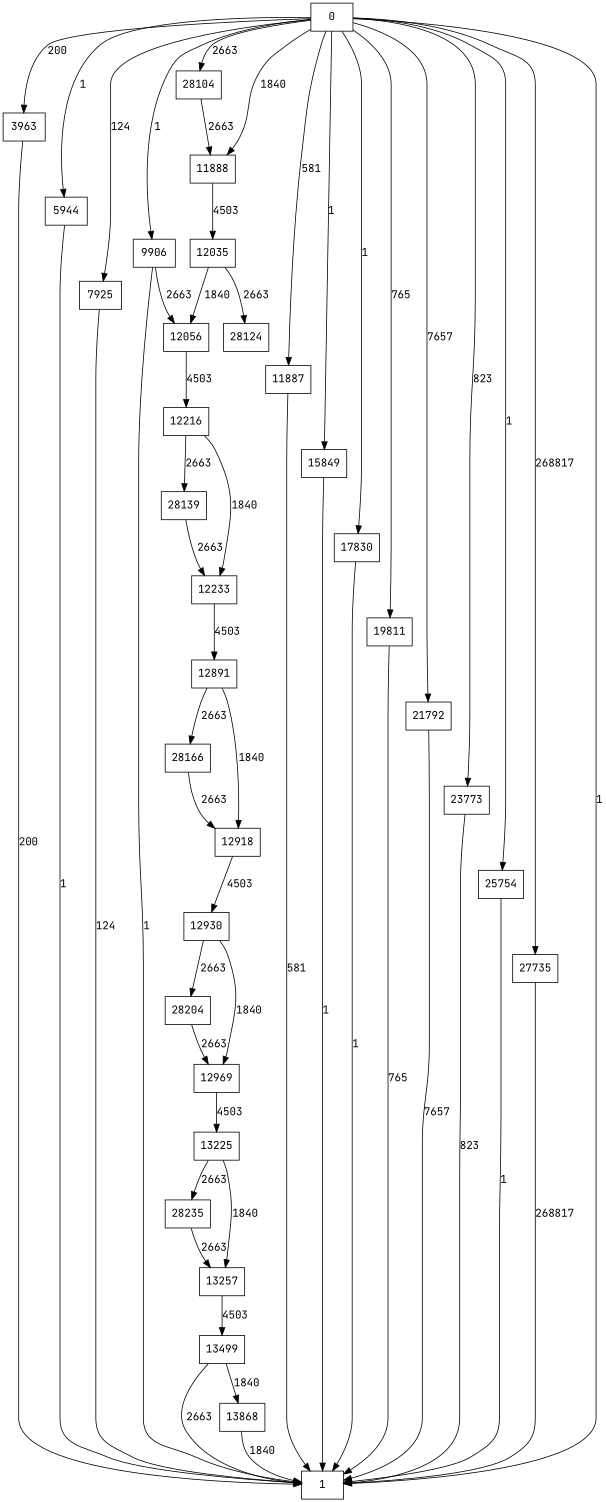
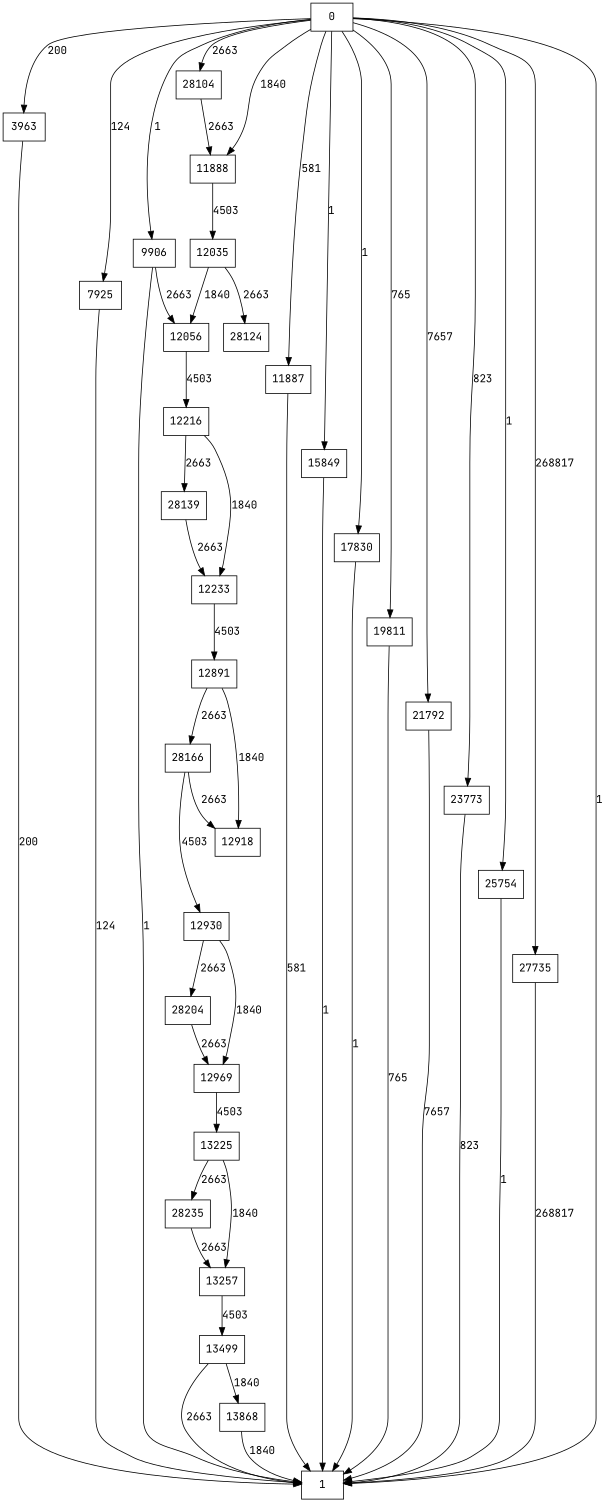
node "5944": removed
edge "12918" -> "12930": now "28166" -> "12930"
